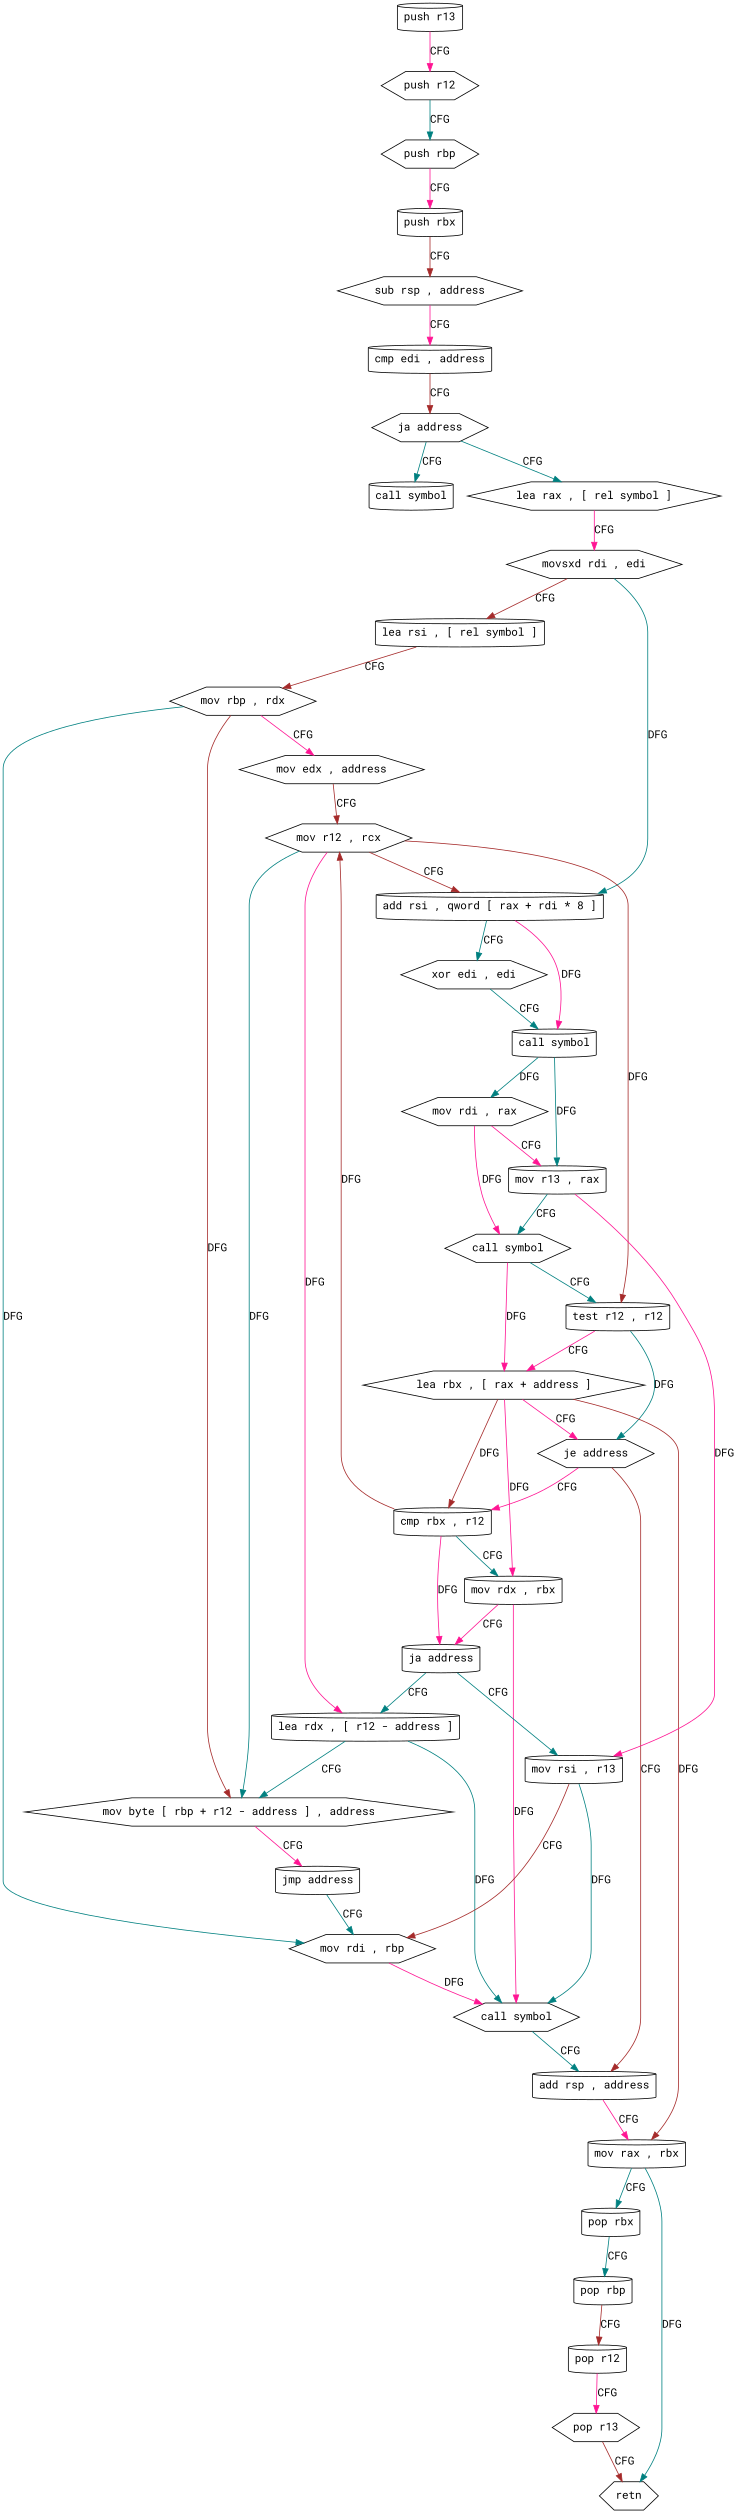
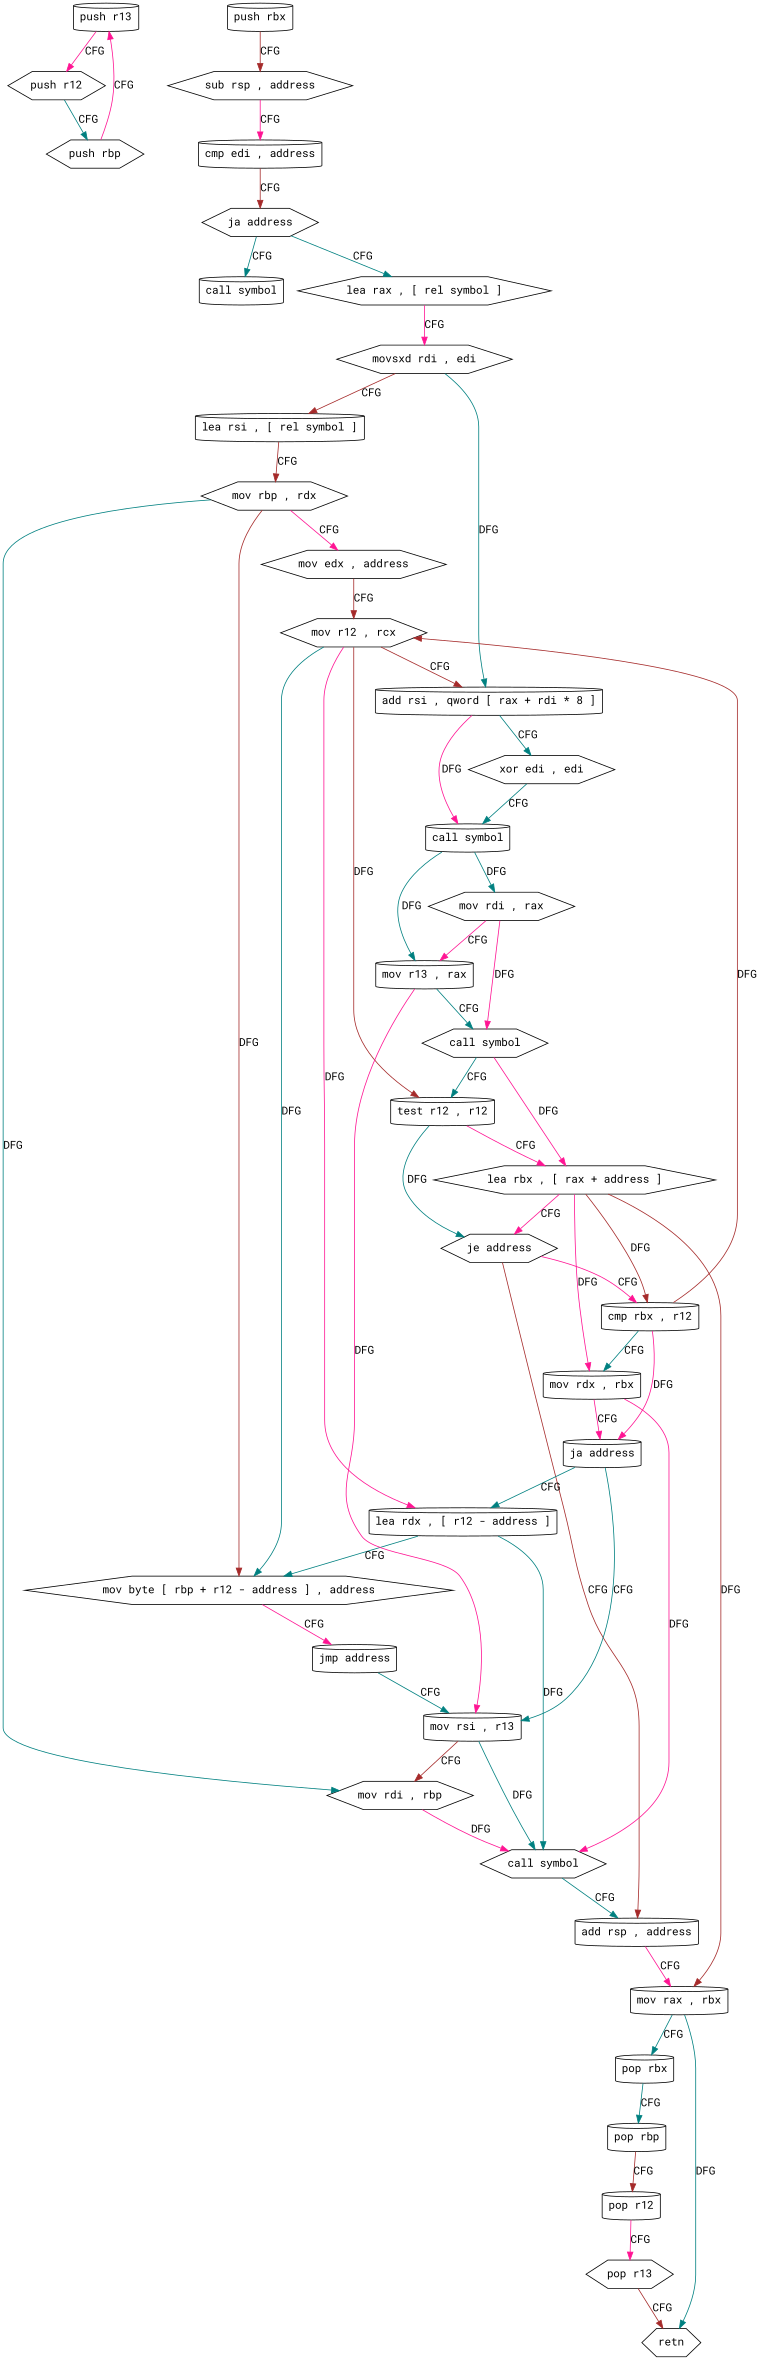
edge "push rbp" -> "push rbx": now "push rbp" -> "push r13"
edge "jmp address" -> "mov rdi , rbp": now "jmp address" -> "mov rsi , r13"
